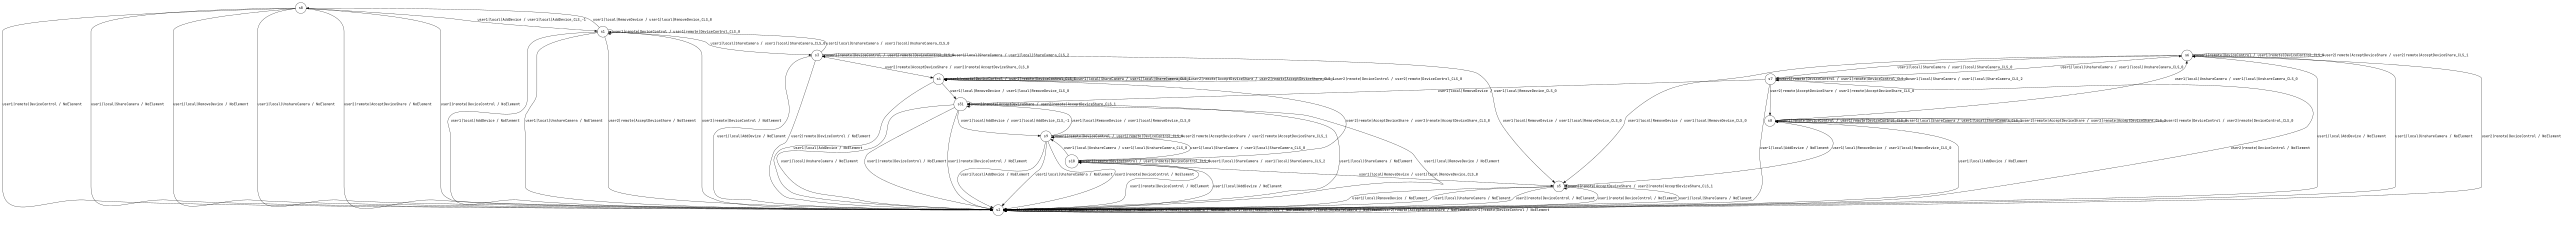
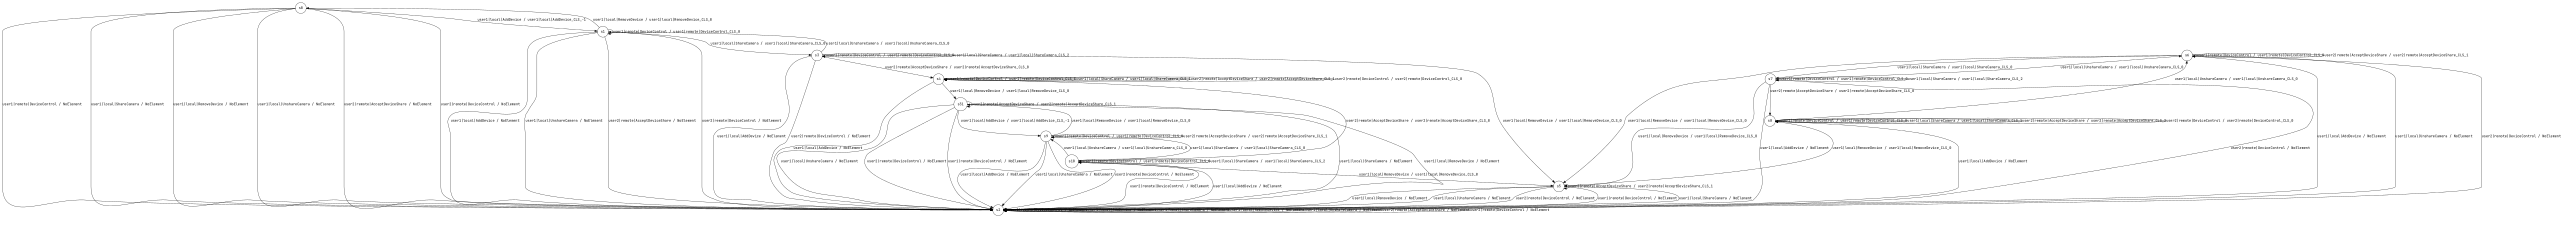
edge "s7" -> "s31": now "s7" -> "s5"
